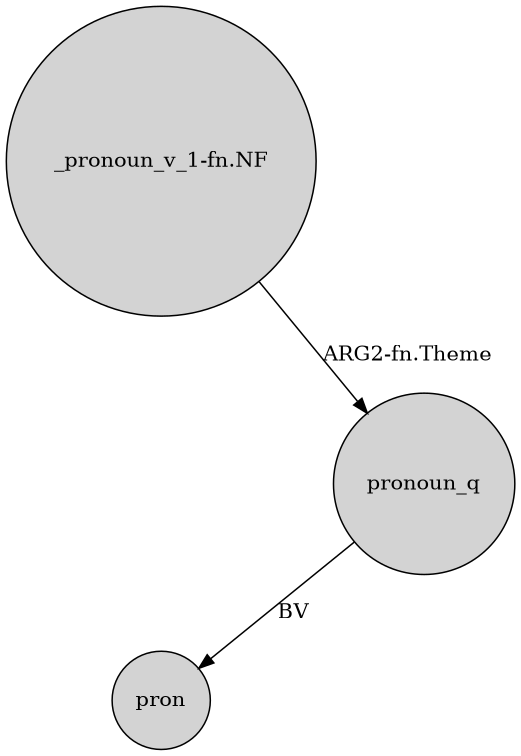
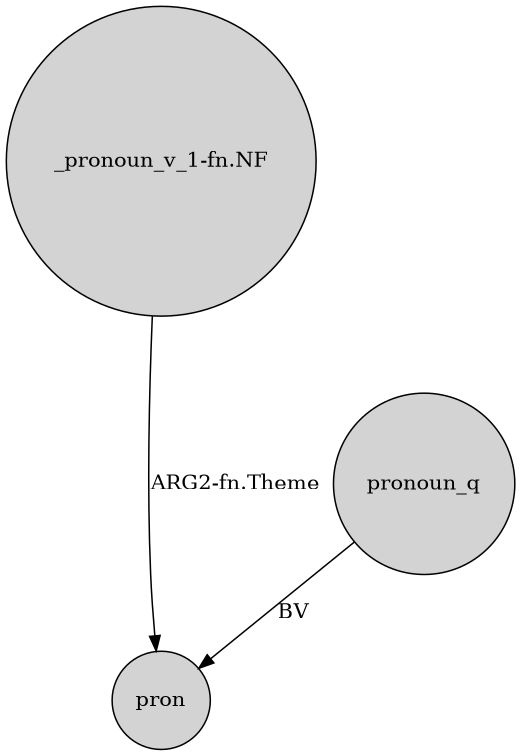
edge "_pronoun_v_1-fn.NF" -> "pronoun_q": now "_pronoun_v_1-fn.NF" -> "pron"
